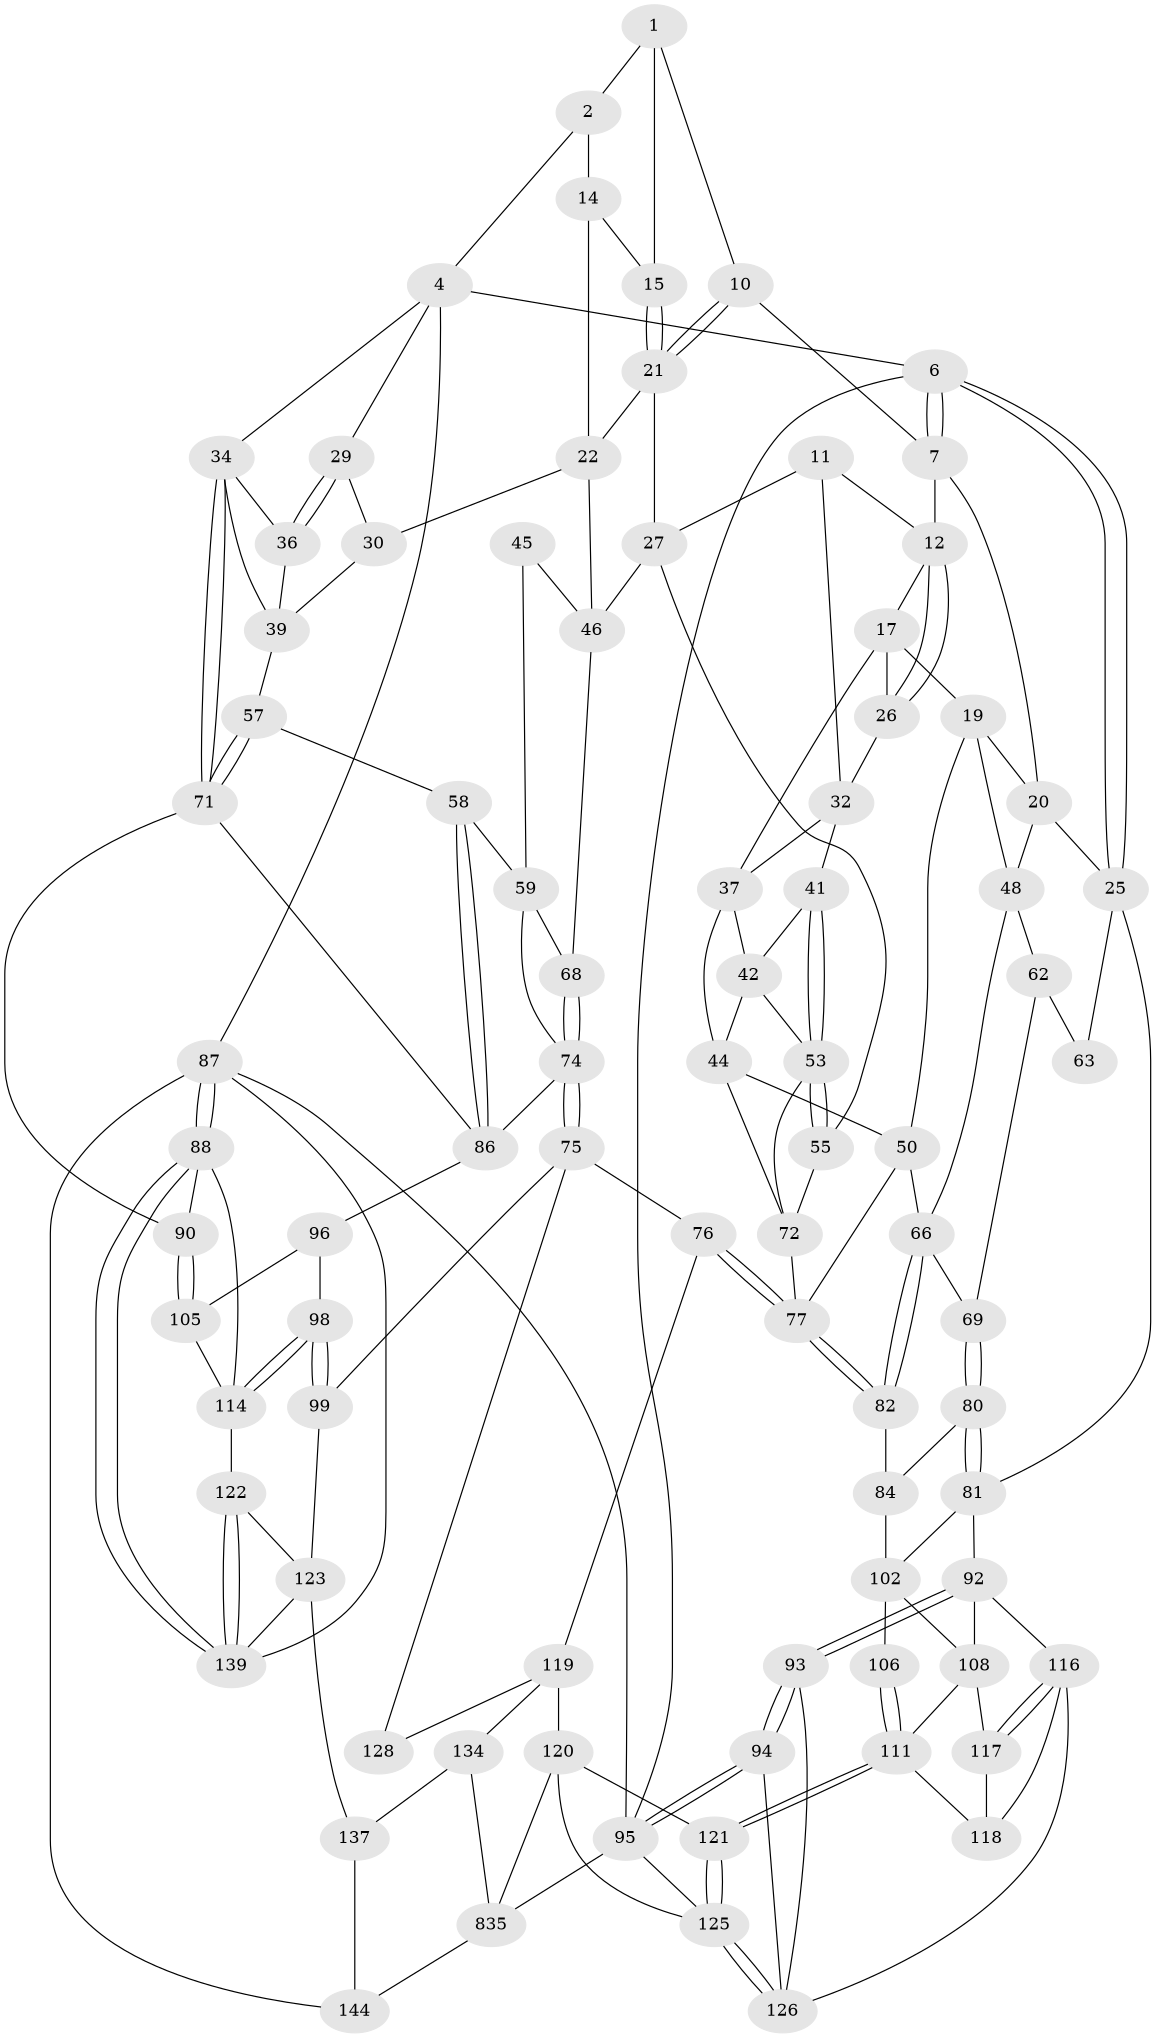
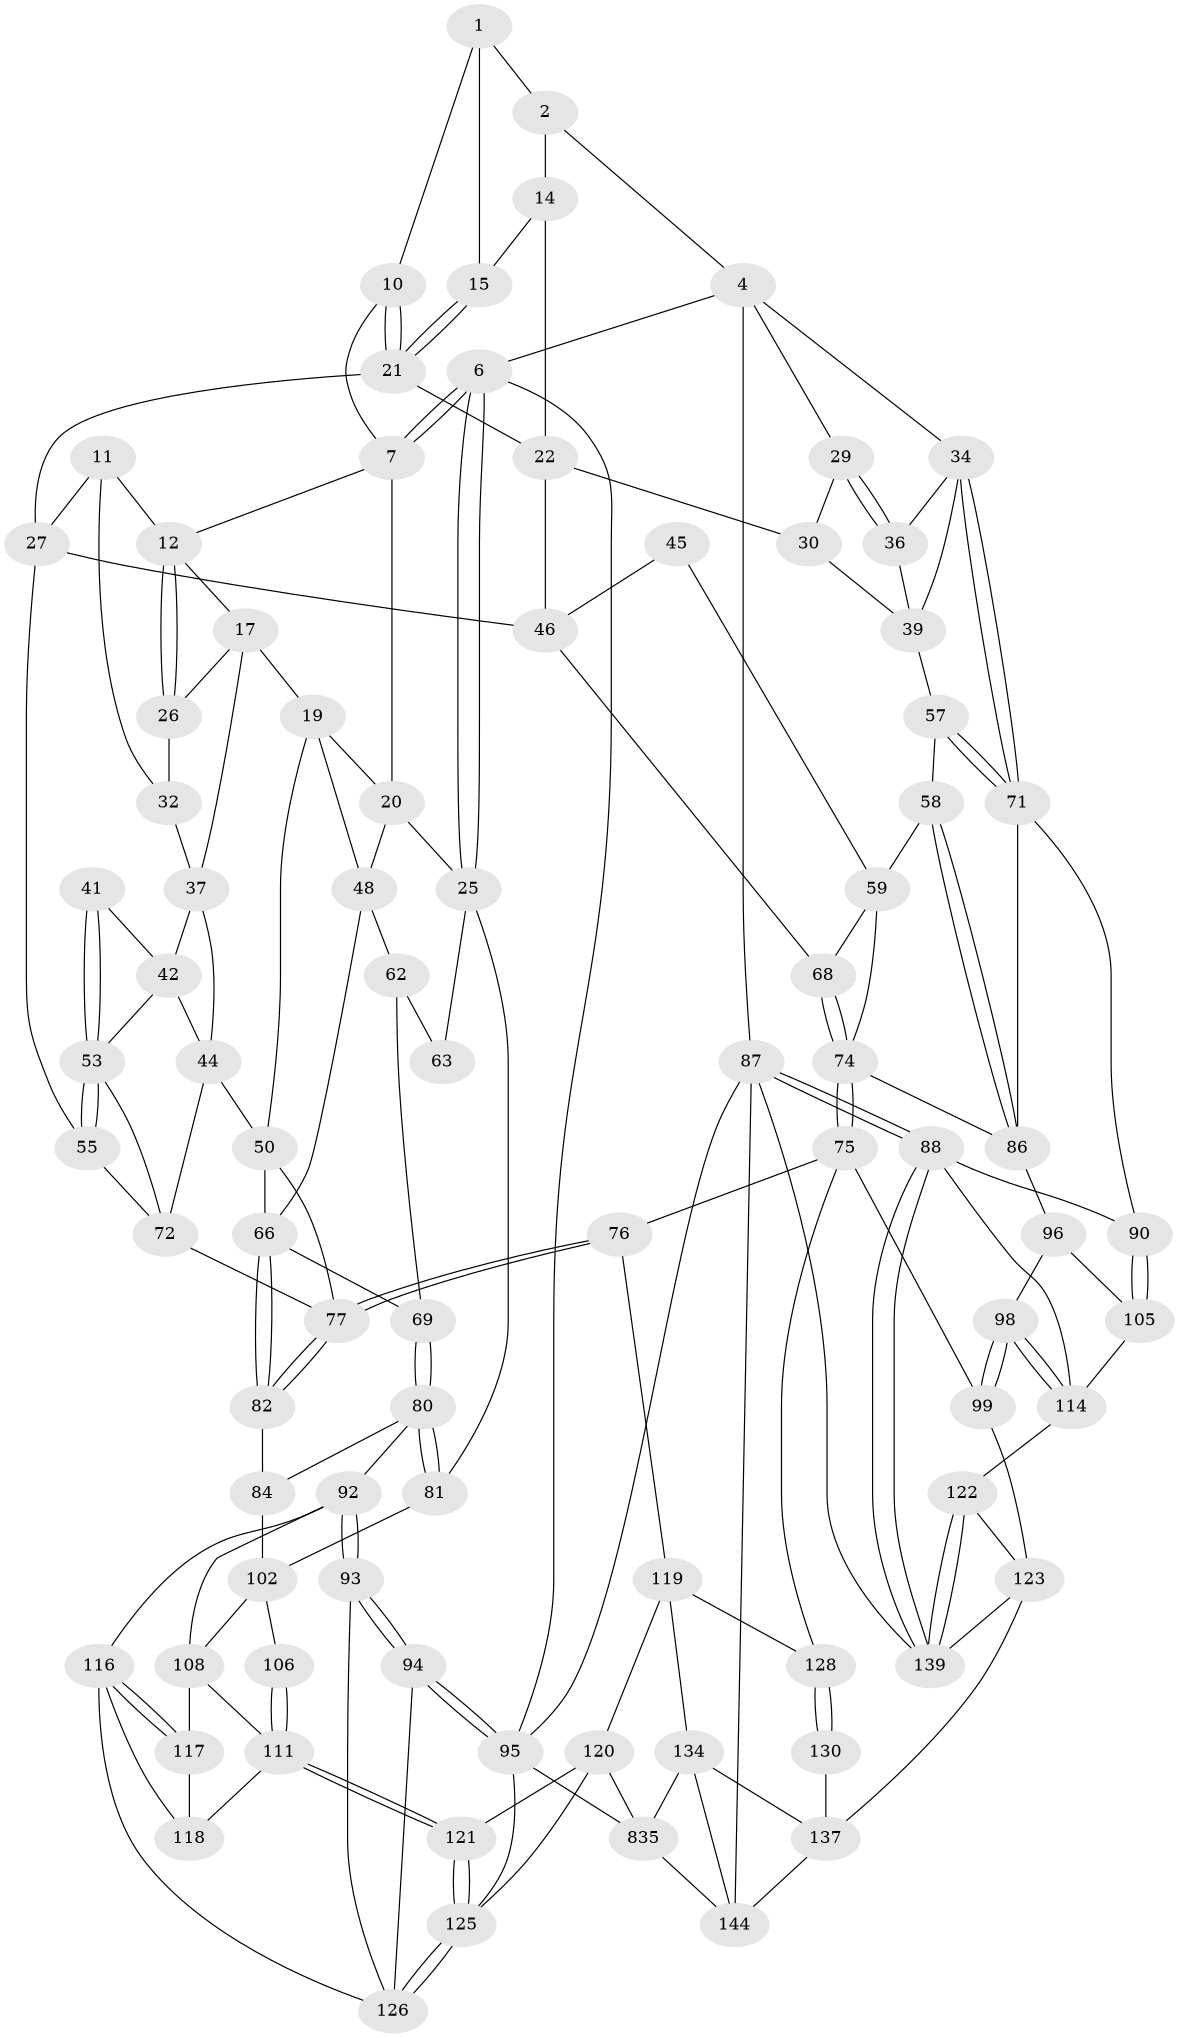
edge "32" -- "41": removed
edge "81" -- "92": now "80" -- "92"
node "130": added
edge "134" -- "144": added
